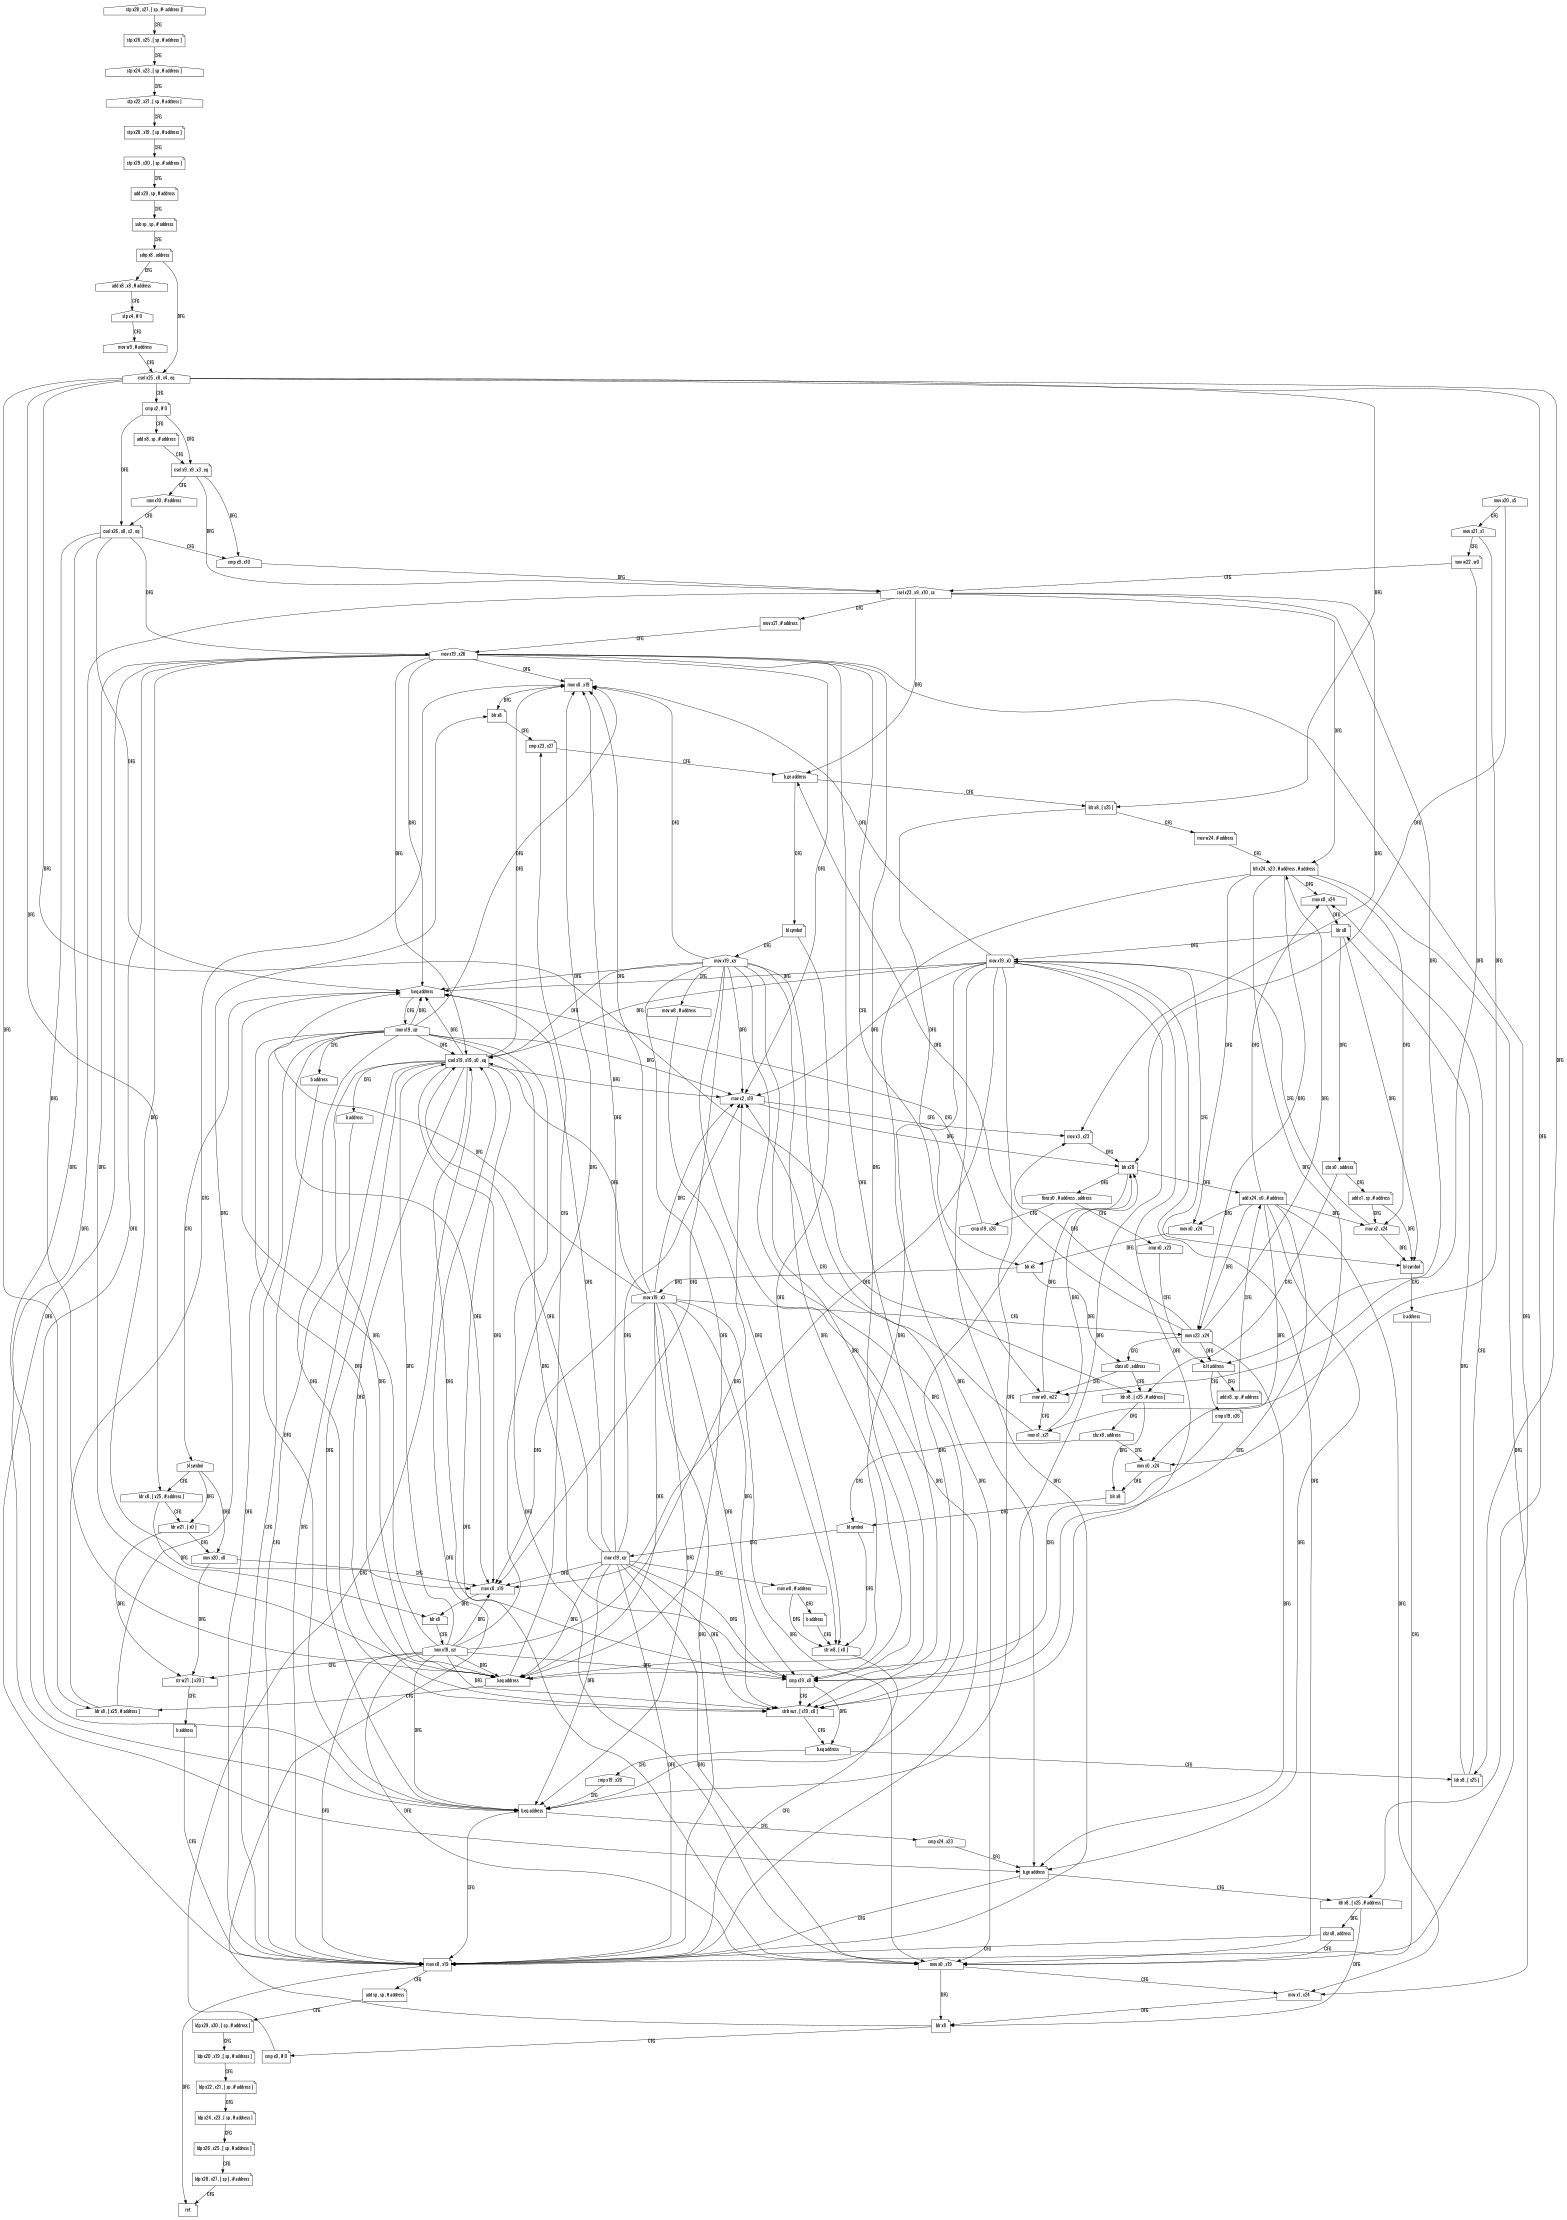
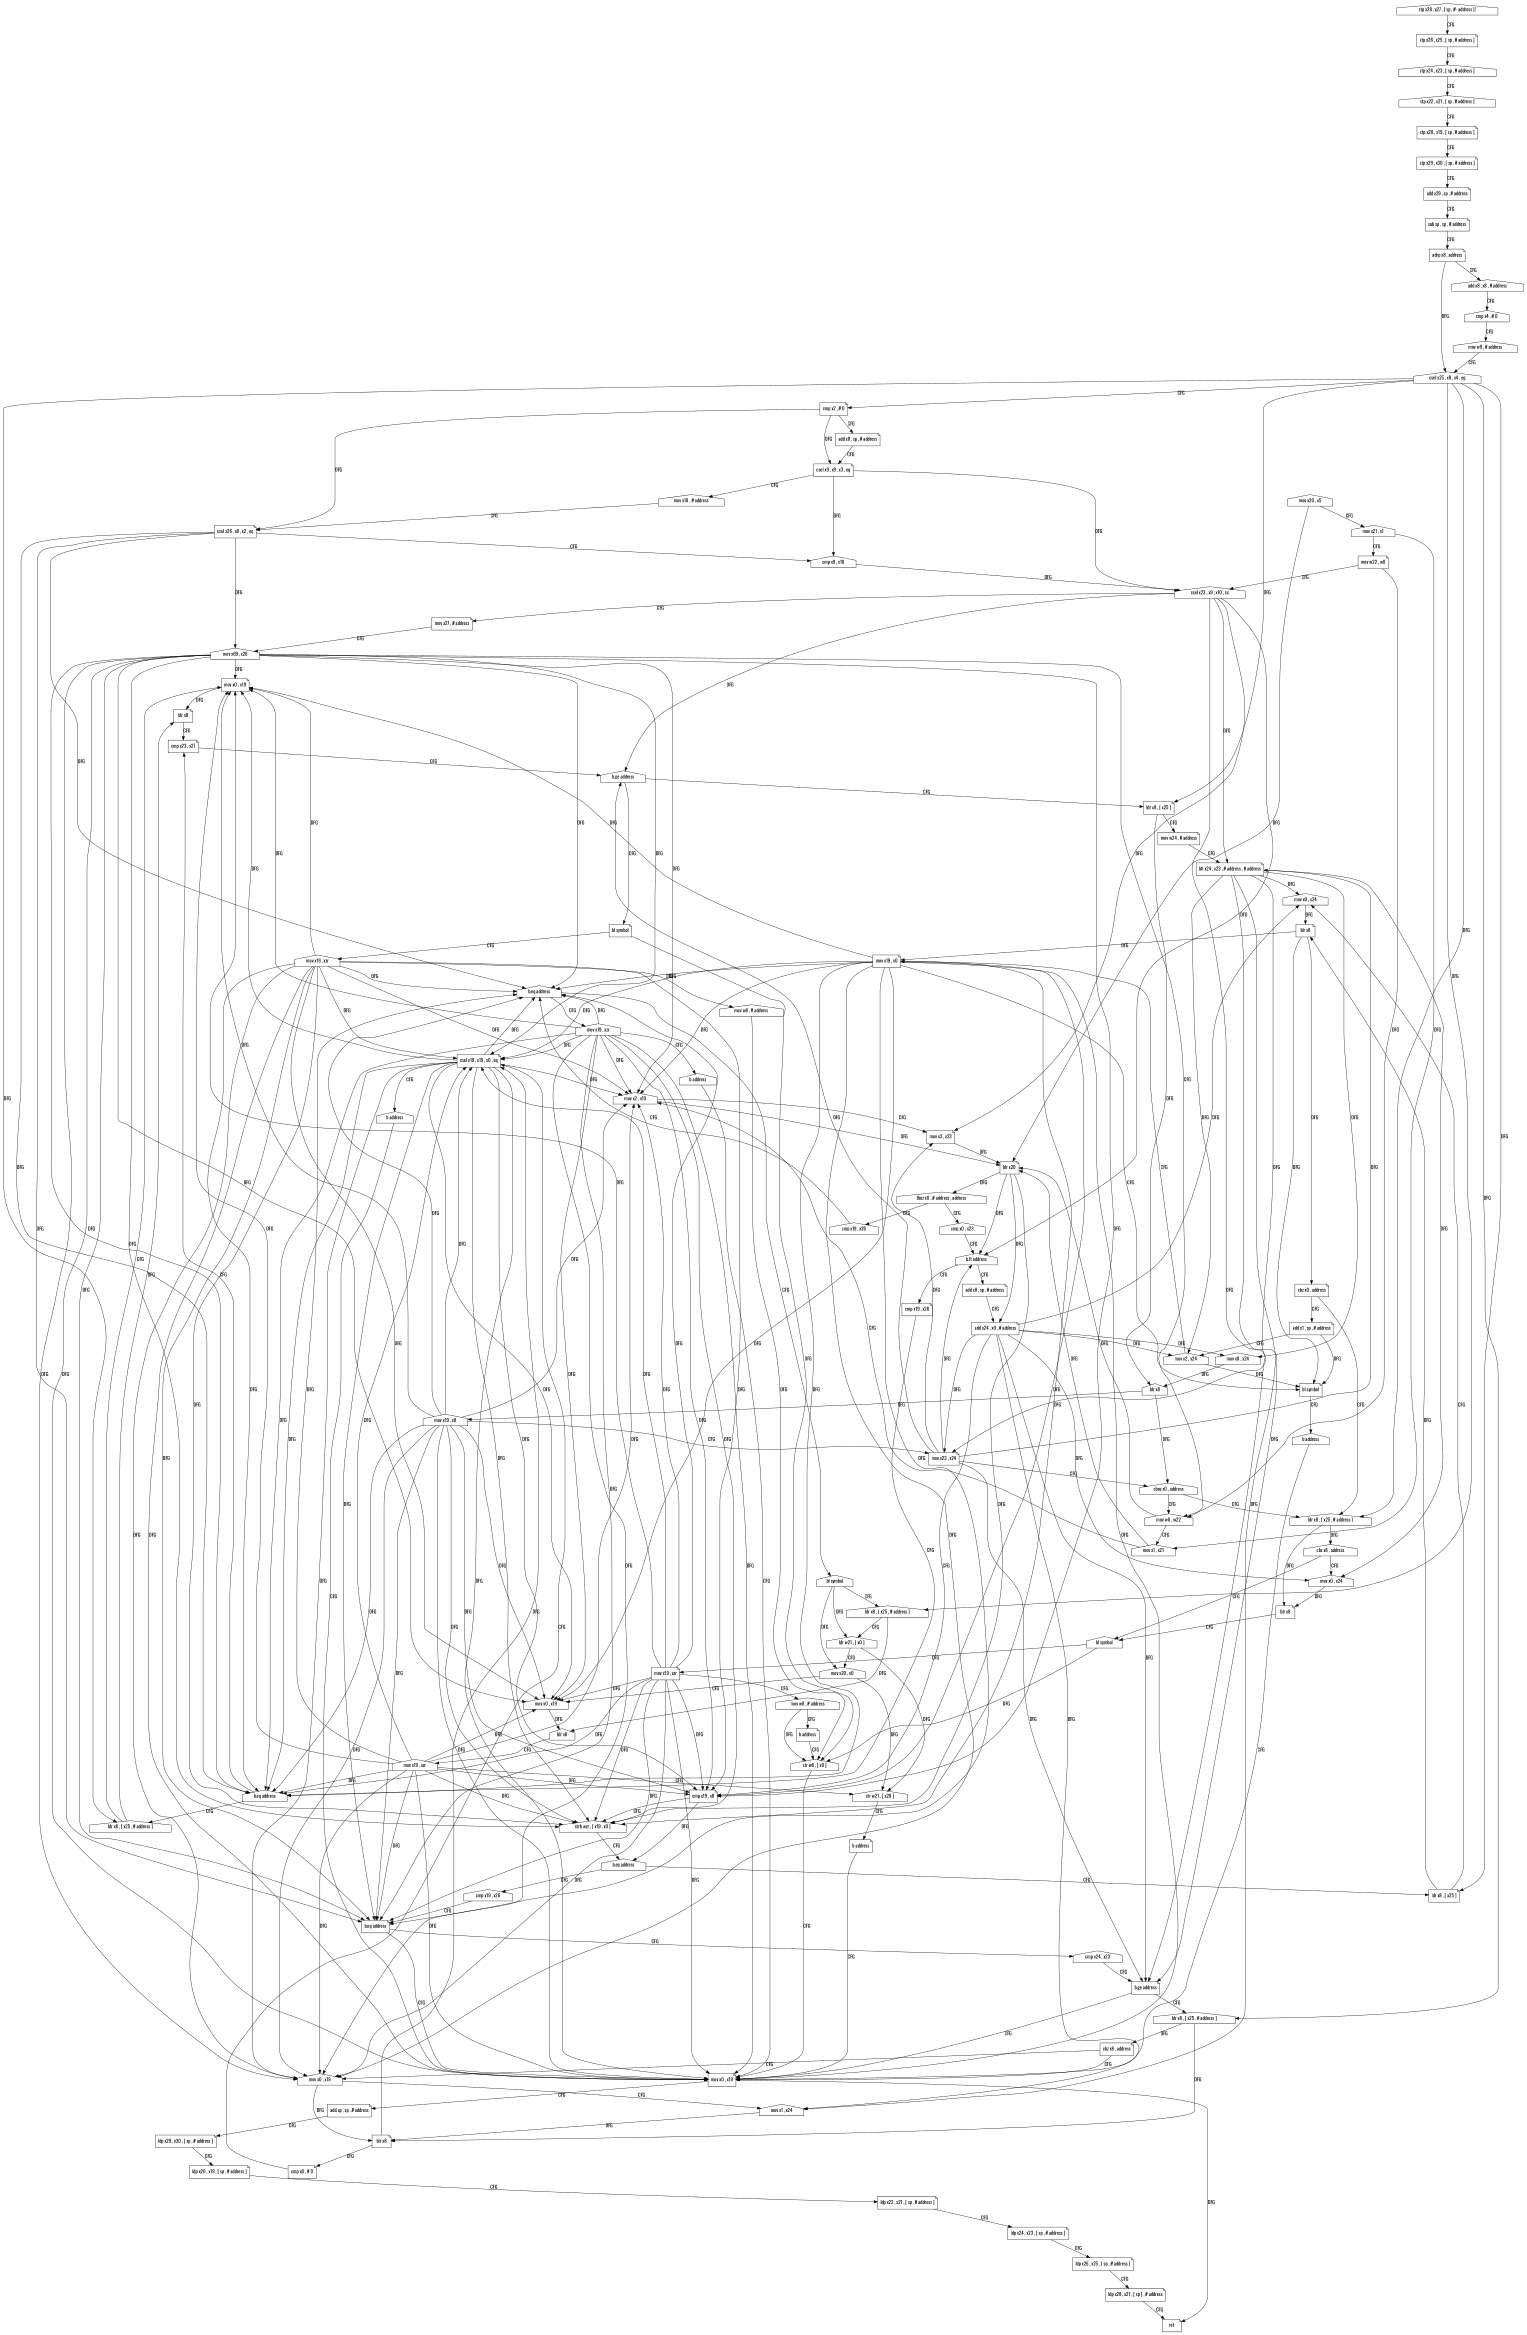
node "stp x4 , # 0": label "stp x4 , # 0" -> "cmp x4 , # 0"
node "mov x19 , x26": label "mov x19 , x26" -> "mov x69 , x26"
edge "blr x20" -> "b.lt address": added, label "DFG"
